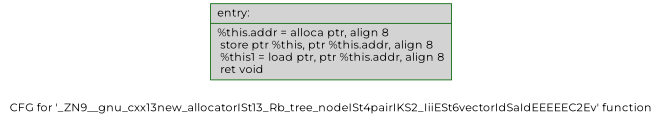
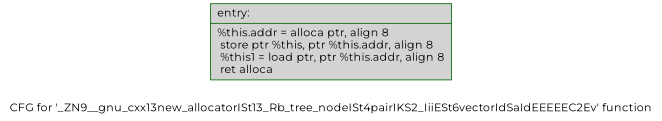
node "entry:": text "ret void" -> "ret alloca"
